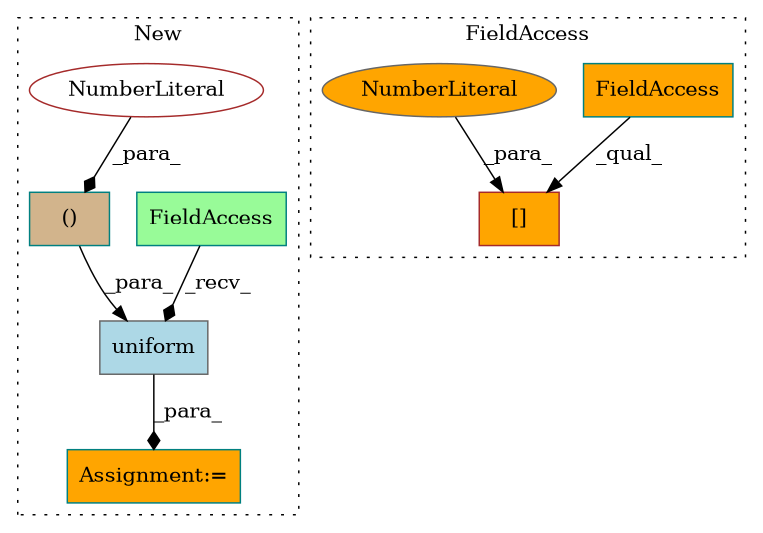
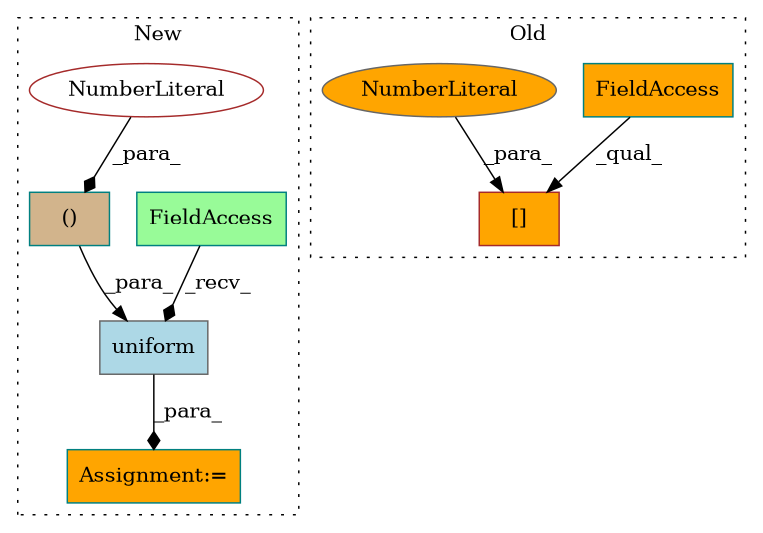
cluster "FieldAccess": label "FieldAccess" -> "Old"
